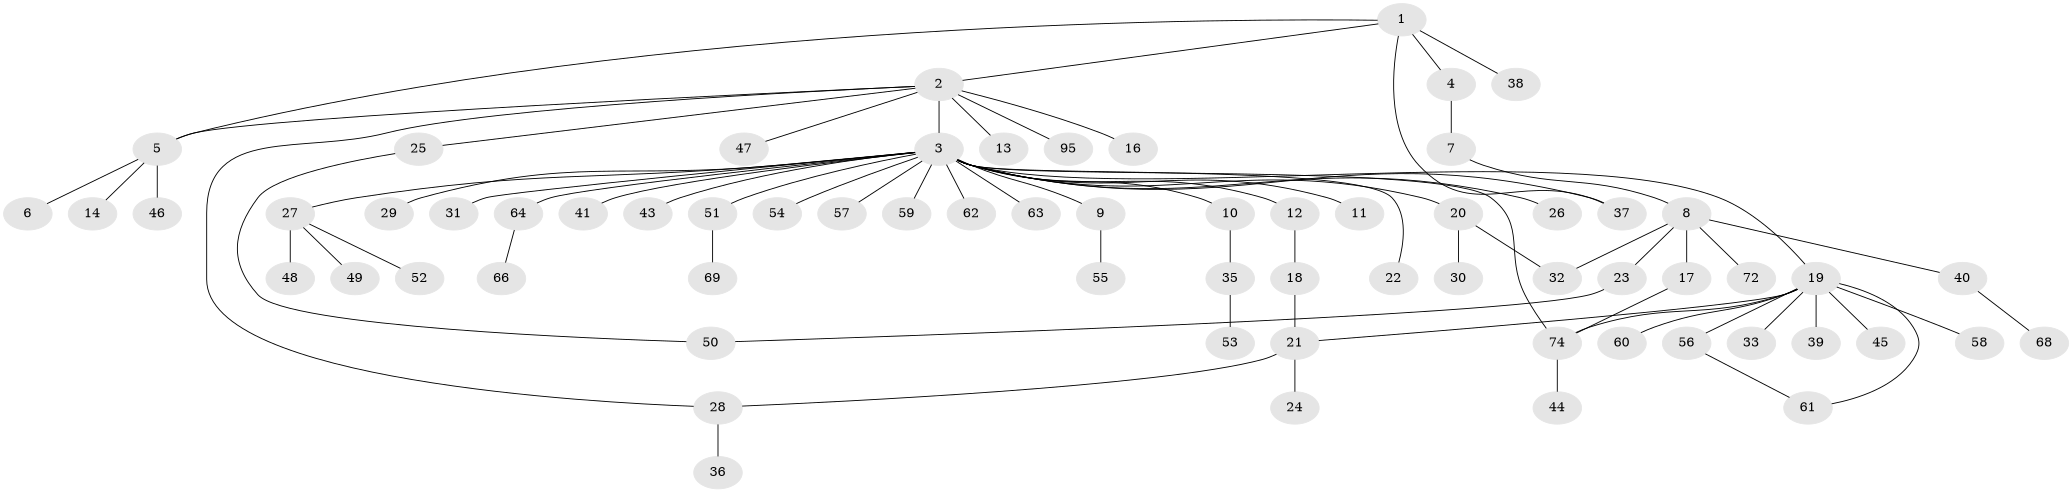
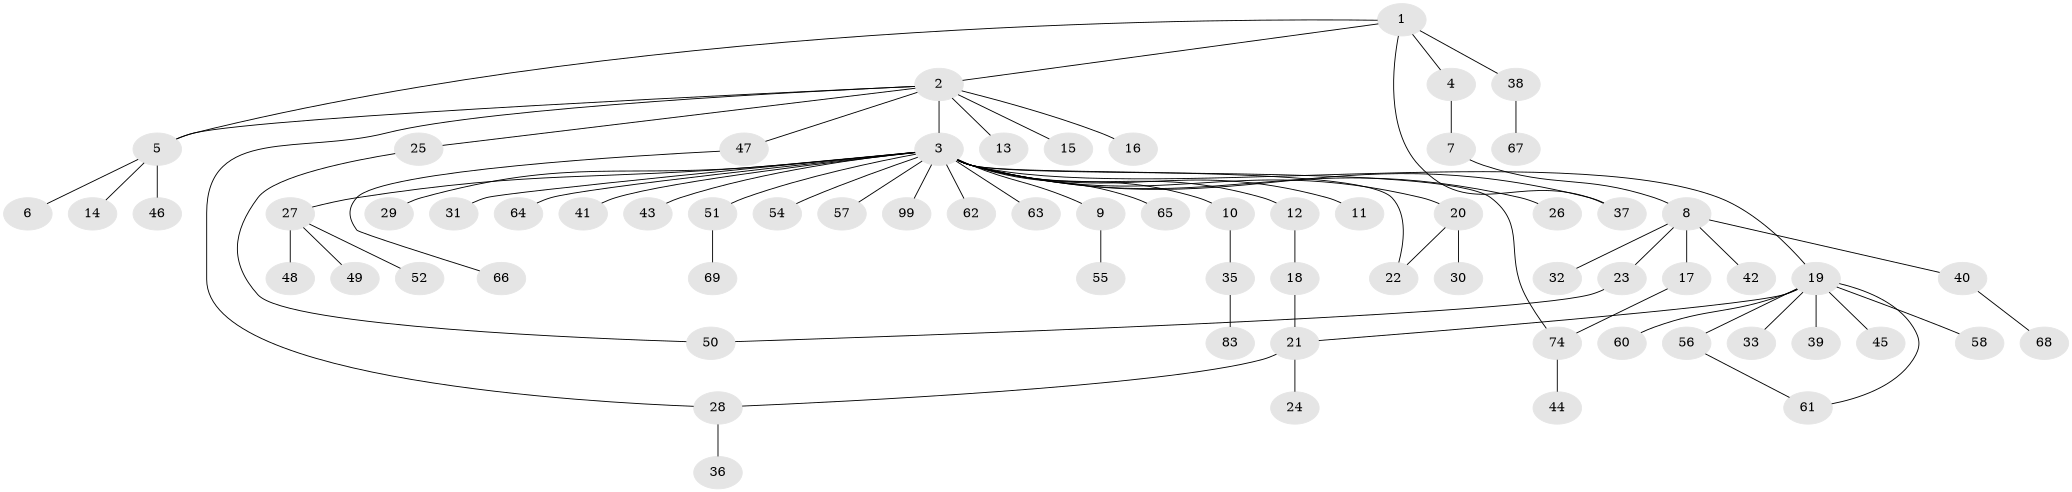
node "95": label "95" -> "15"
node "67": added
node "59": label "59" -> "99"
node "65": added
edge "64" -- "66": now "47" -- "66"
edge "20" -- "32": now "20" -- "22"
node "72": label "72" -> "42"
edge "19" -- "74": removed
node "53": label "53" -> "83"
